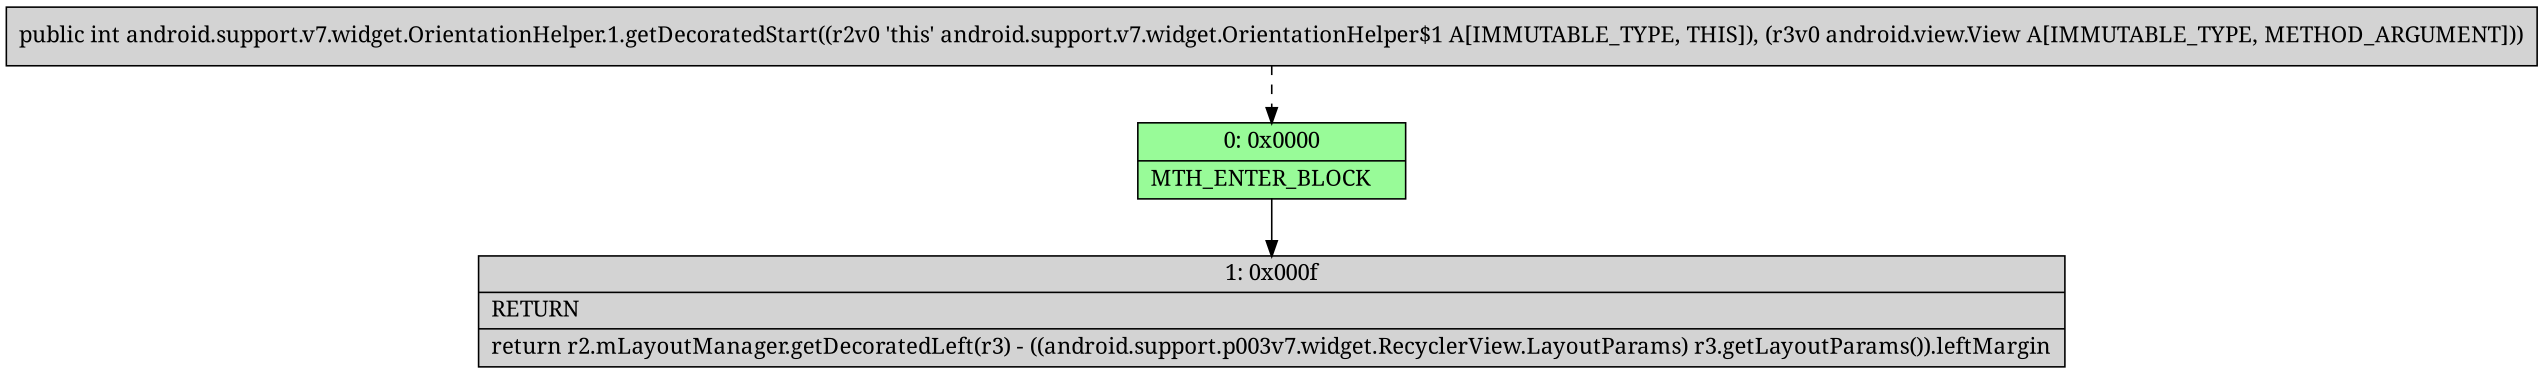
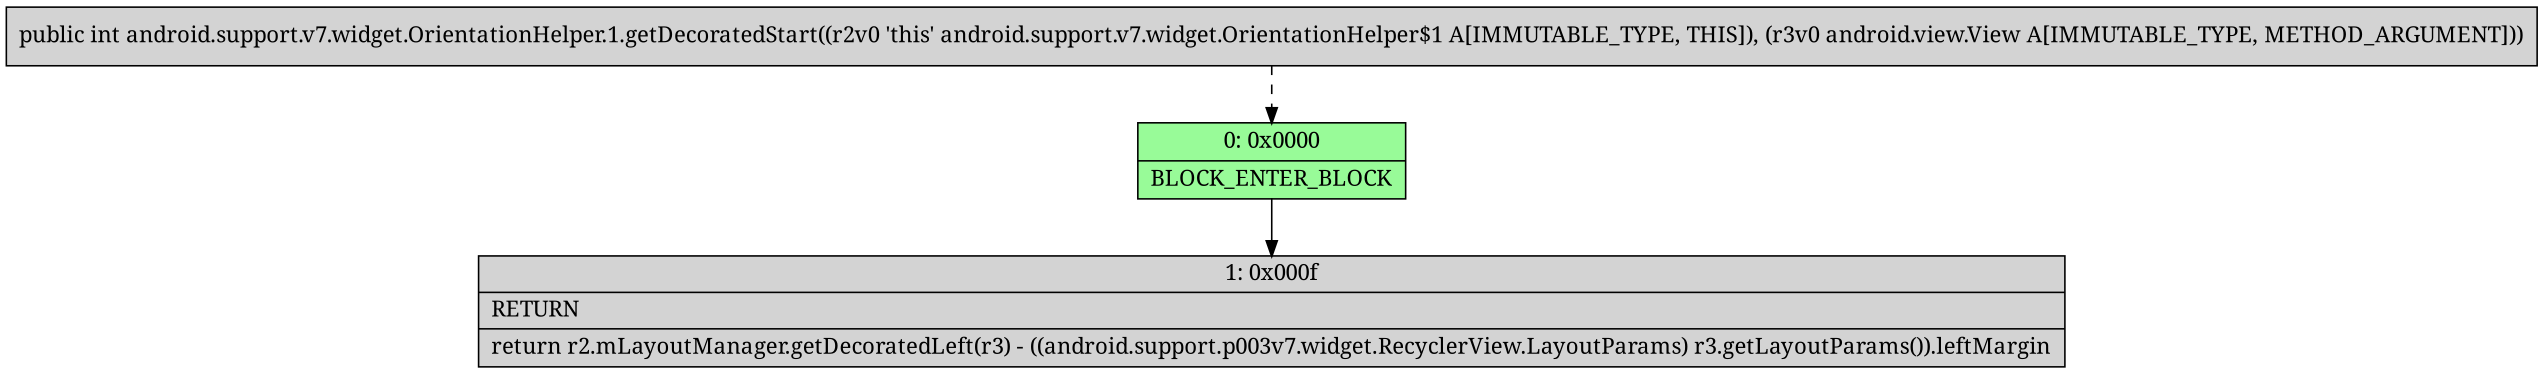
node "0: 0x0000": text "MTH_ENTER_BLOCK" -> "BLOCK_ENTER_BLOCK"
